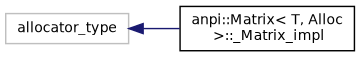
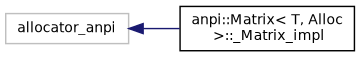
node "allocator_type": label "allocator_type" -> "allocator_anpi"
